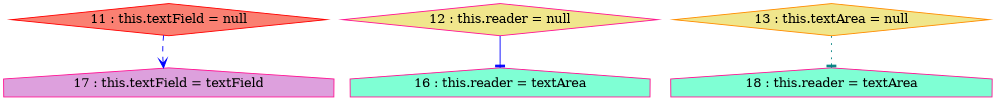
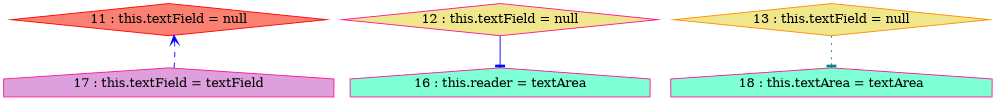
node "12 : this.reader = null": label "12 : this.reader = null" -> "12 : this.textField = null"
node "13 : this.textArea = null": label "13 : this.textArea = null" -> "13 : this.textField = null"
edge "11 : this.textField = null" -> "17 : this.textField = textField": reversed
node "18 : this.reader = textArea": label "18 : this.reader = textArea" -> "18 : this.textArea = textArea"
